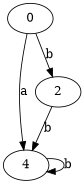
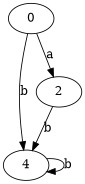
edge "0" -> "2": label "b" -> "a"
edge "0" -> "4": label "a" -> "b"
